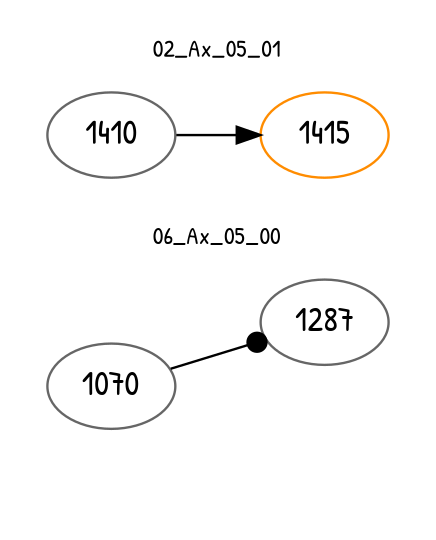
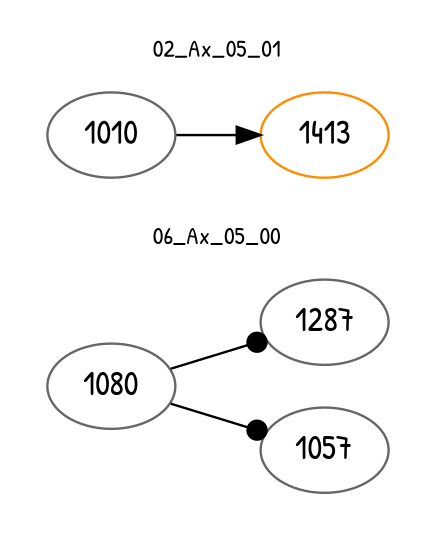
node "1410": label "1410" -> "1010"
node "1415": label "1415" -> "1413"
node "1070": label "1070" -> "1080"
node "1057": added
